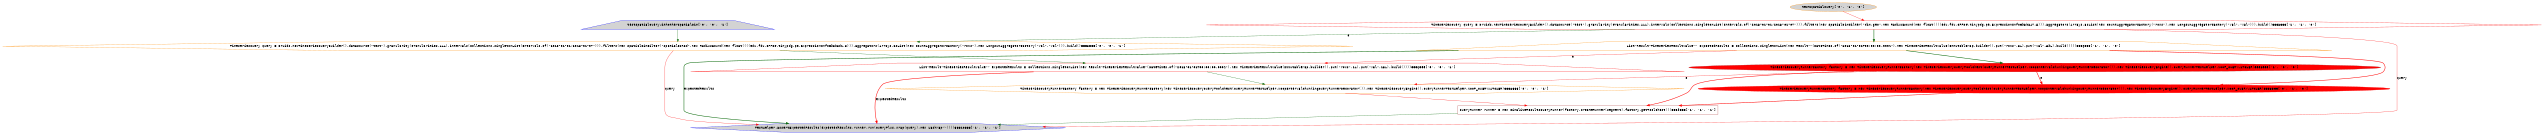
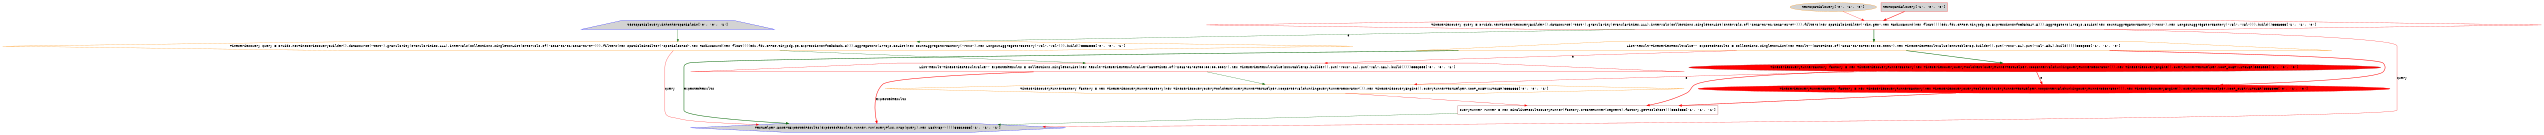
node "testSpatialQuery['1', '0', '0']": added
